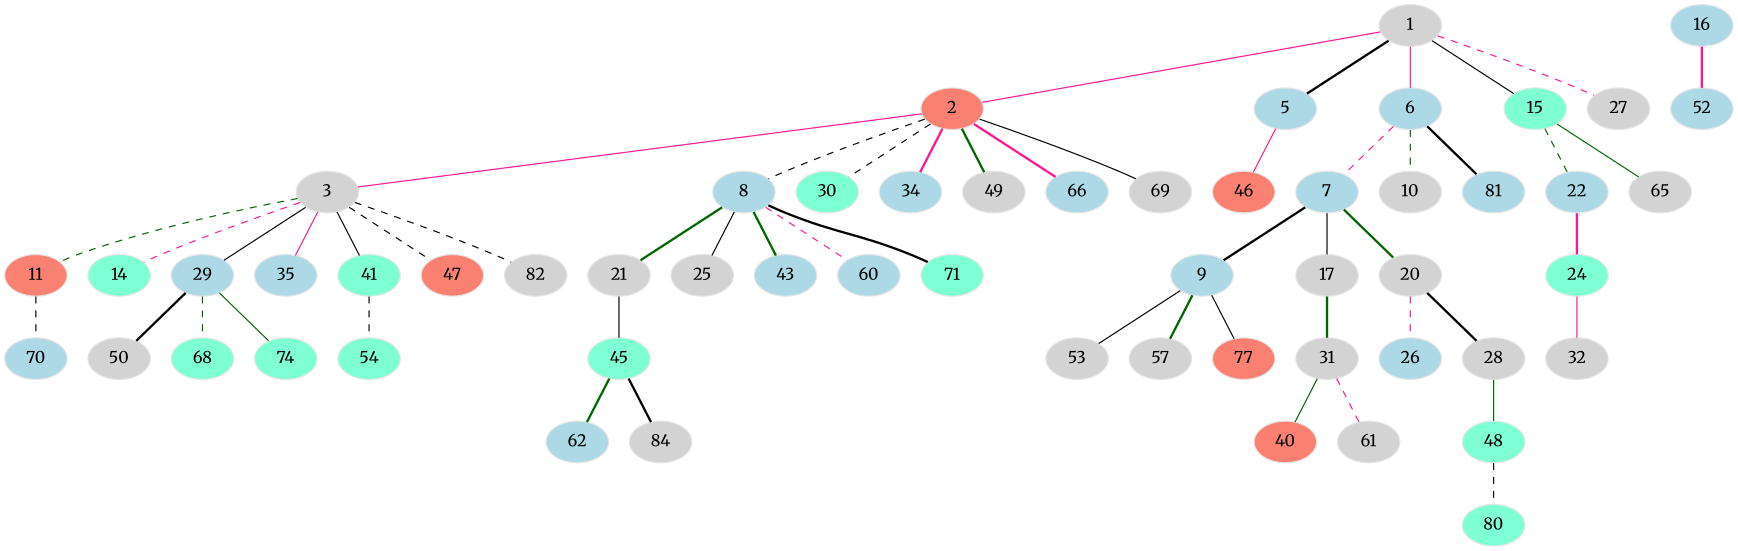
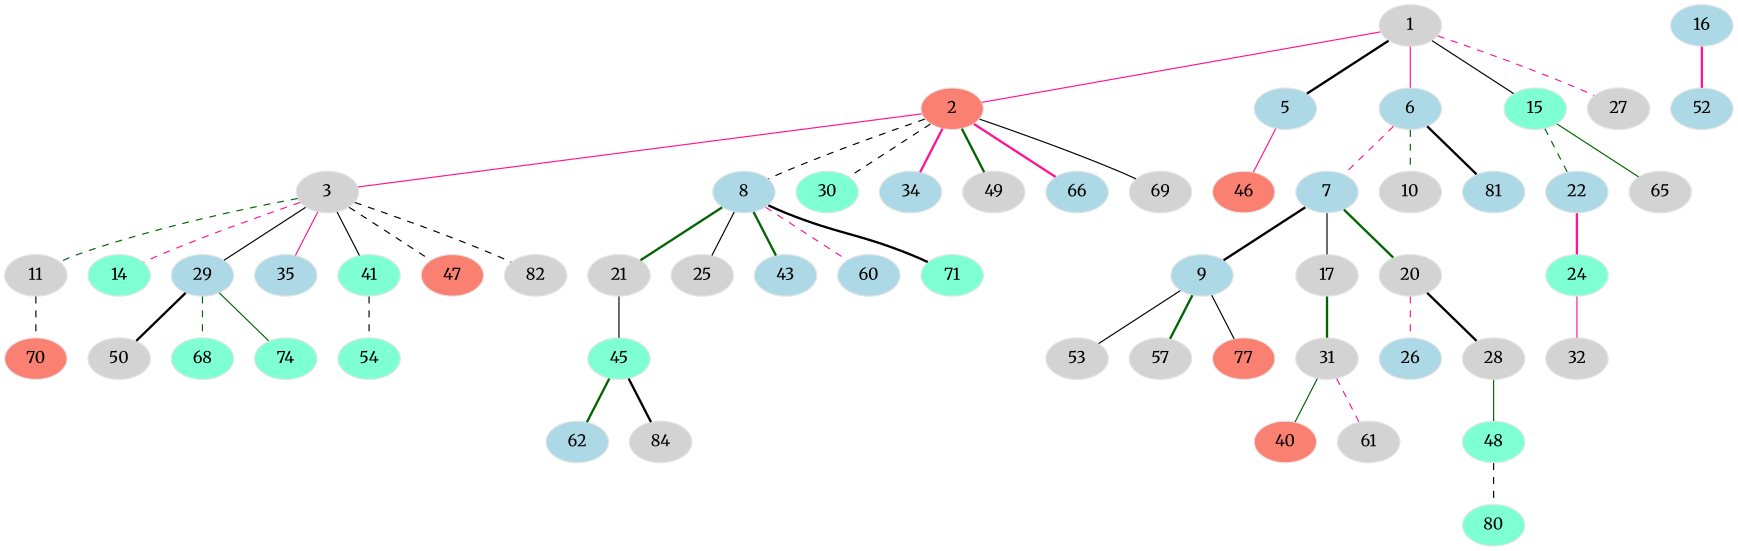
node "11": fillcolor salmon -> lightgrey
node "70": fillcolor lightblue -> salmon
